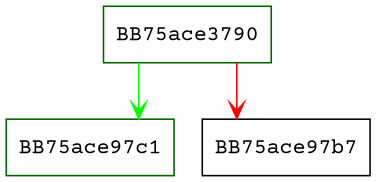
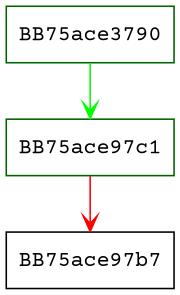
edge "BB75ace3790" -> "BB75ace97b7": now "BB75ace97c1" -> "BB75ace97b7"
